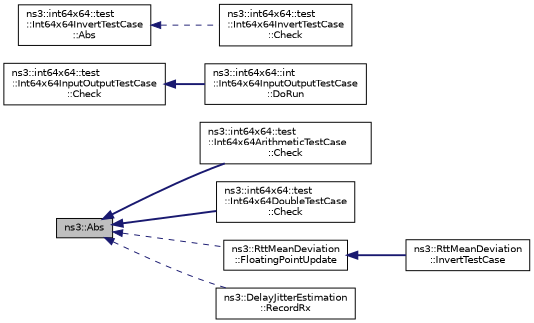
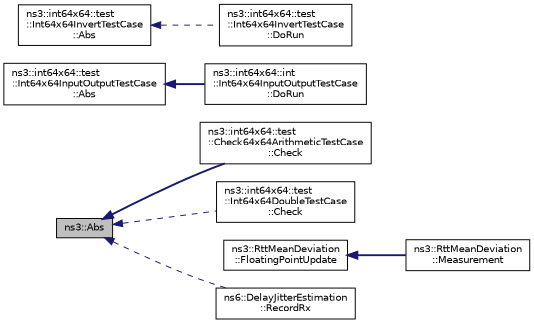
node "ns3::int64x64::test ::Int64x64InvertTestCase ::Check": label "ns3::int64x64::test ::Int64x64InvertTestCase ::Check" -> "ns3::int64x64::test ::Int64x64InvertTestCase ::DoRun"
node "ns3::int64x64::test ::Int64x64InputOutputTestCase ::Check": label "ns3::int64x64::test ::Int64x64InputOutputTestCase ::Check" -> "ns3::int64x64::test ::Int64x64InputOutputTestCase ::Abs"
node "ns3::int64x64::test ::Int64x64ArithmeticTestCase ::Check": label "ns3::int64x64::test ::Int64x64ArithmeticTestCase ::Check" -> "ns3::int64x64::test ::Check64x64ArithmeticTestCase ::Check"
edge "ns3::int64x64::test ::Int64x64DoubleTestCase ::Check" -> "ns3::Abs": style bold -> dashed
edge "ns3::RttMeanDeviation ::FloatingPointUpdate" -> "ns3::Abs": removed
node "ns3::RttMeanDeviation ::InvertTestCase": label "ns3::RttMeanDeviation ::InvertTestCase" -> "ns3::RttMeanDeviation ::Measurement"
node "ns3::DelayJitterEstimation ::RecordRx": label "ns3::DelayJitterEstimation ::RecordRx" -> "ns6::DelayJitterEstimation ::RecordRx"
